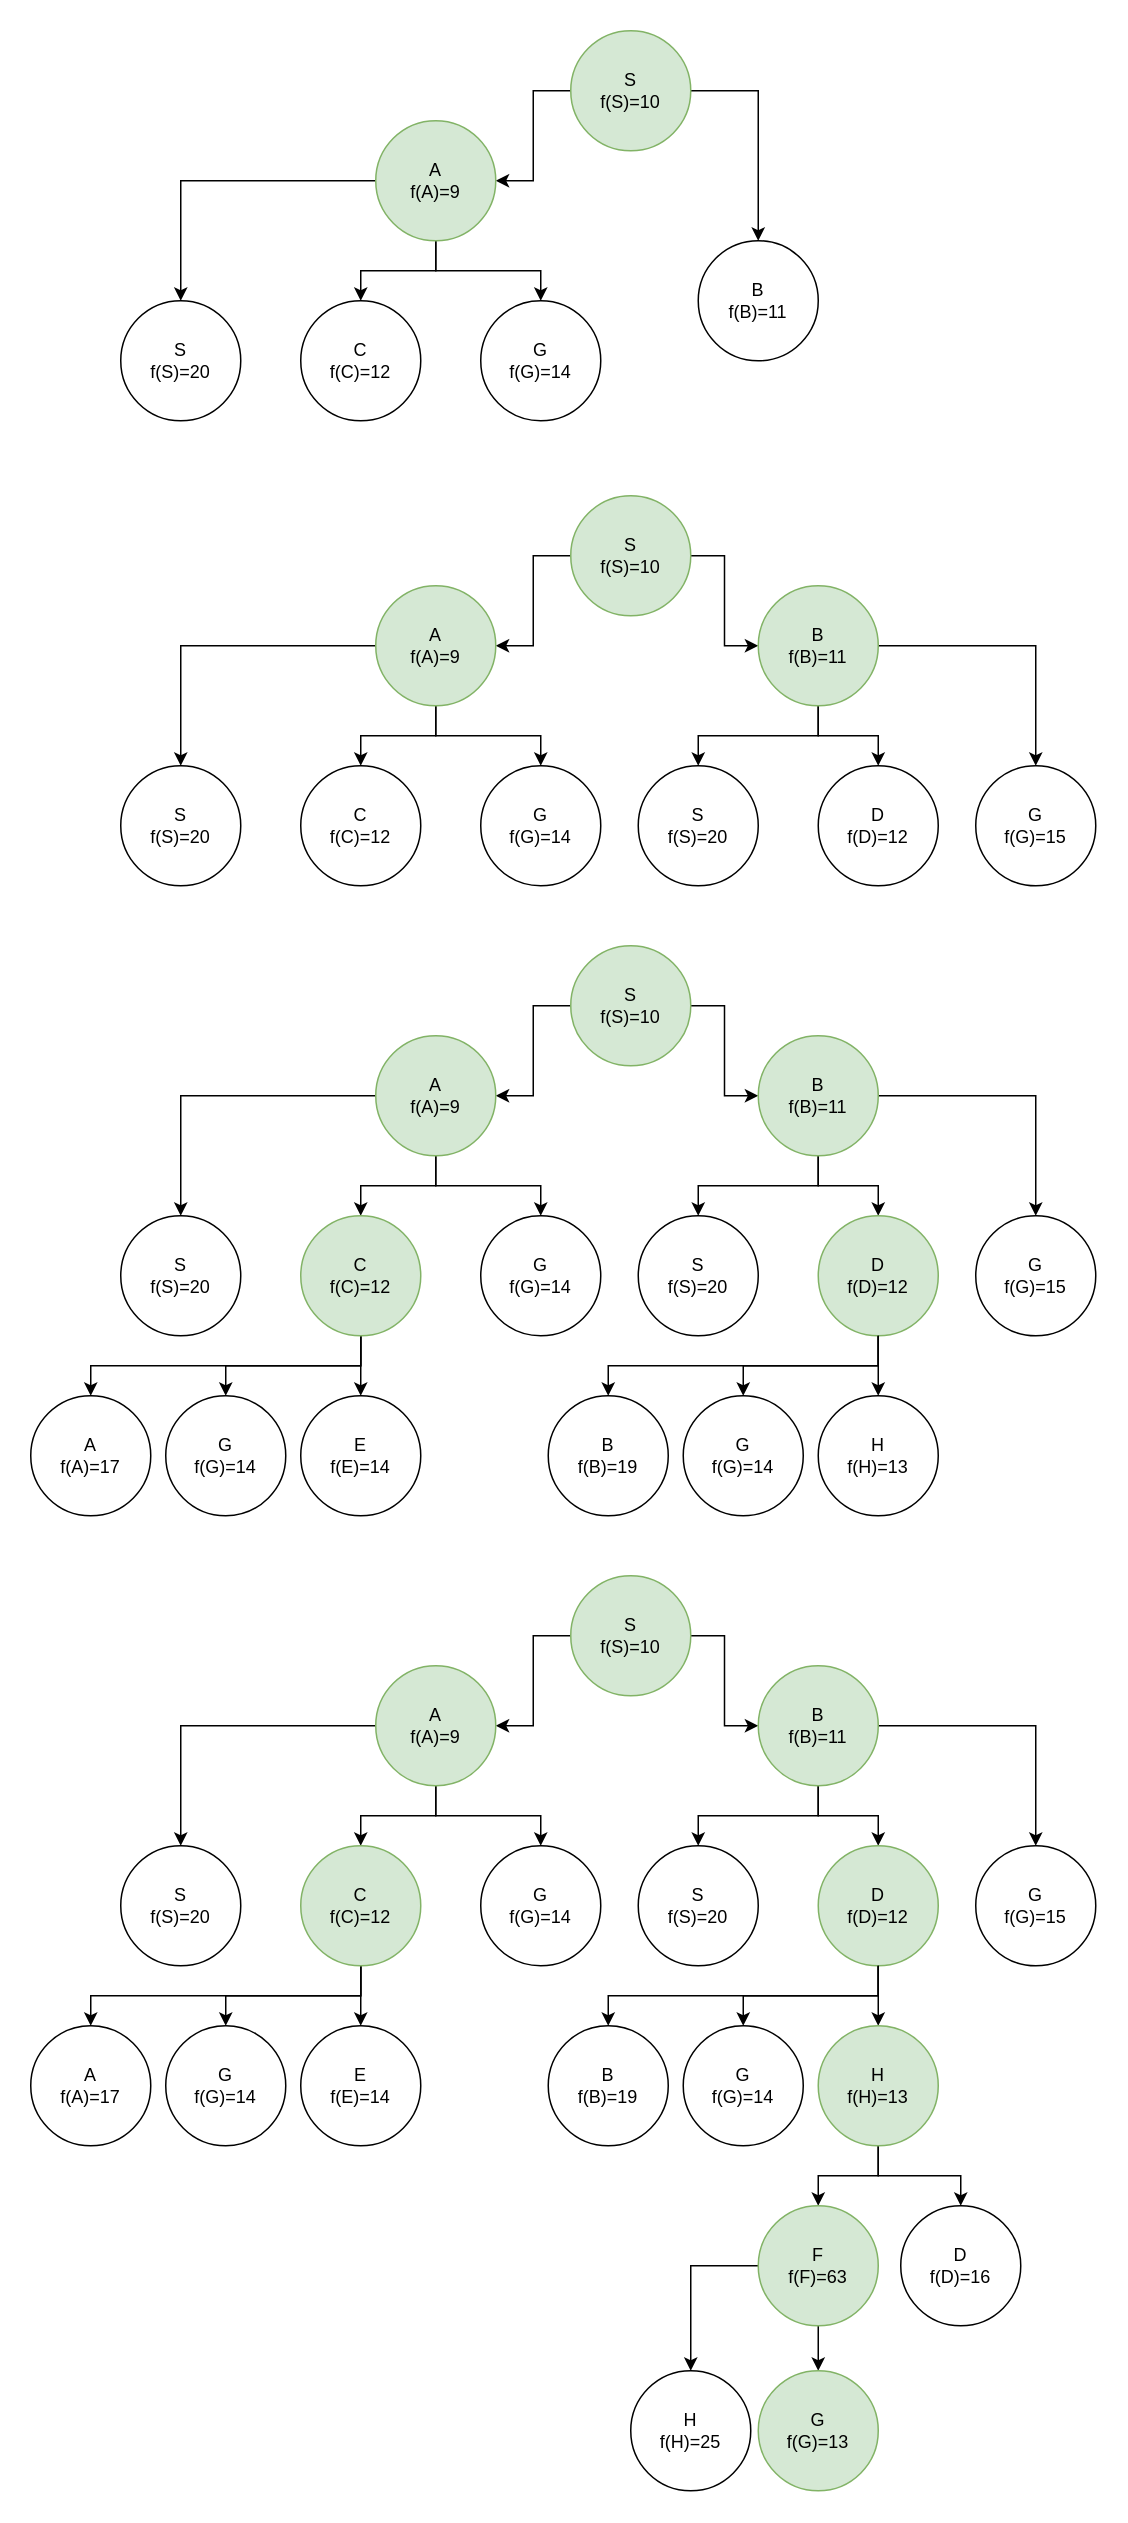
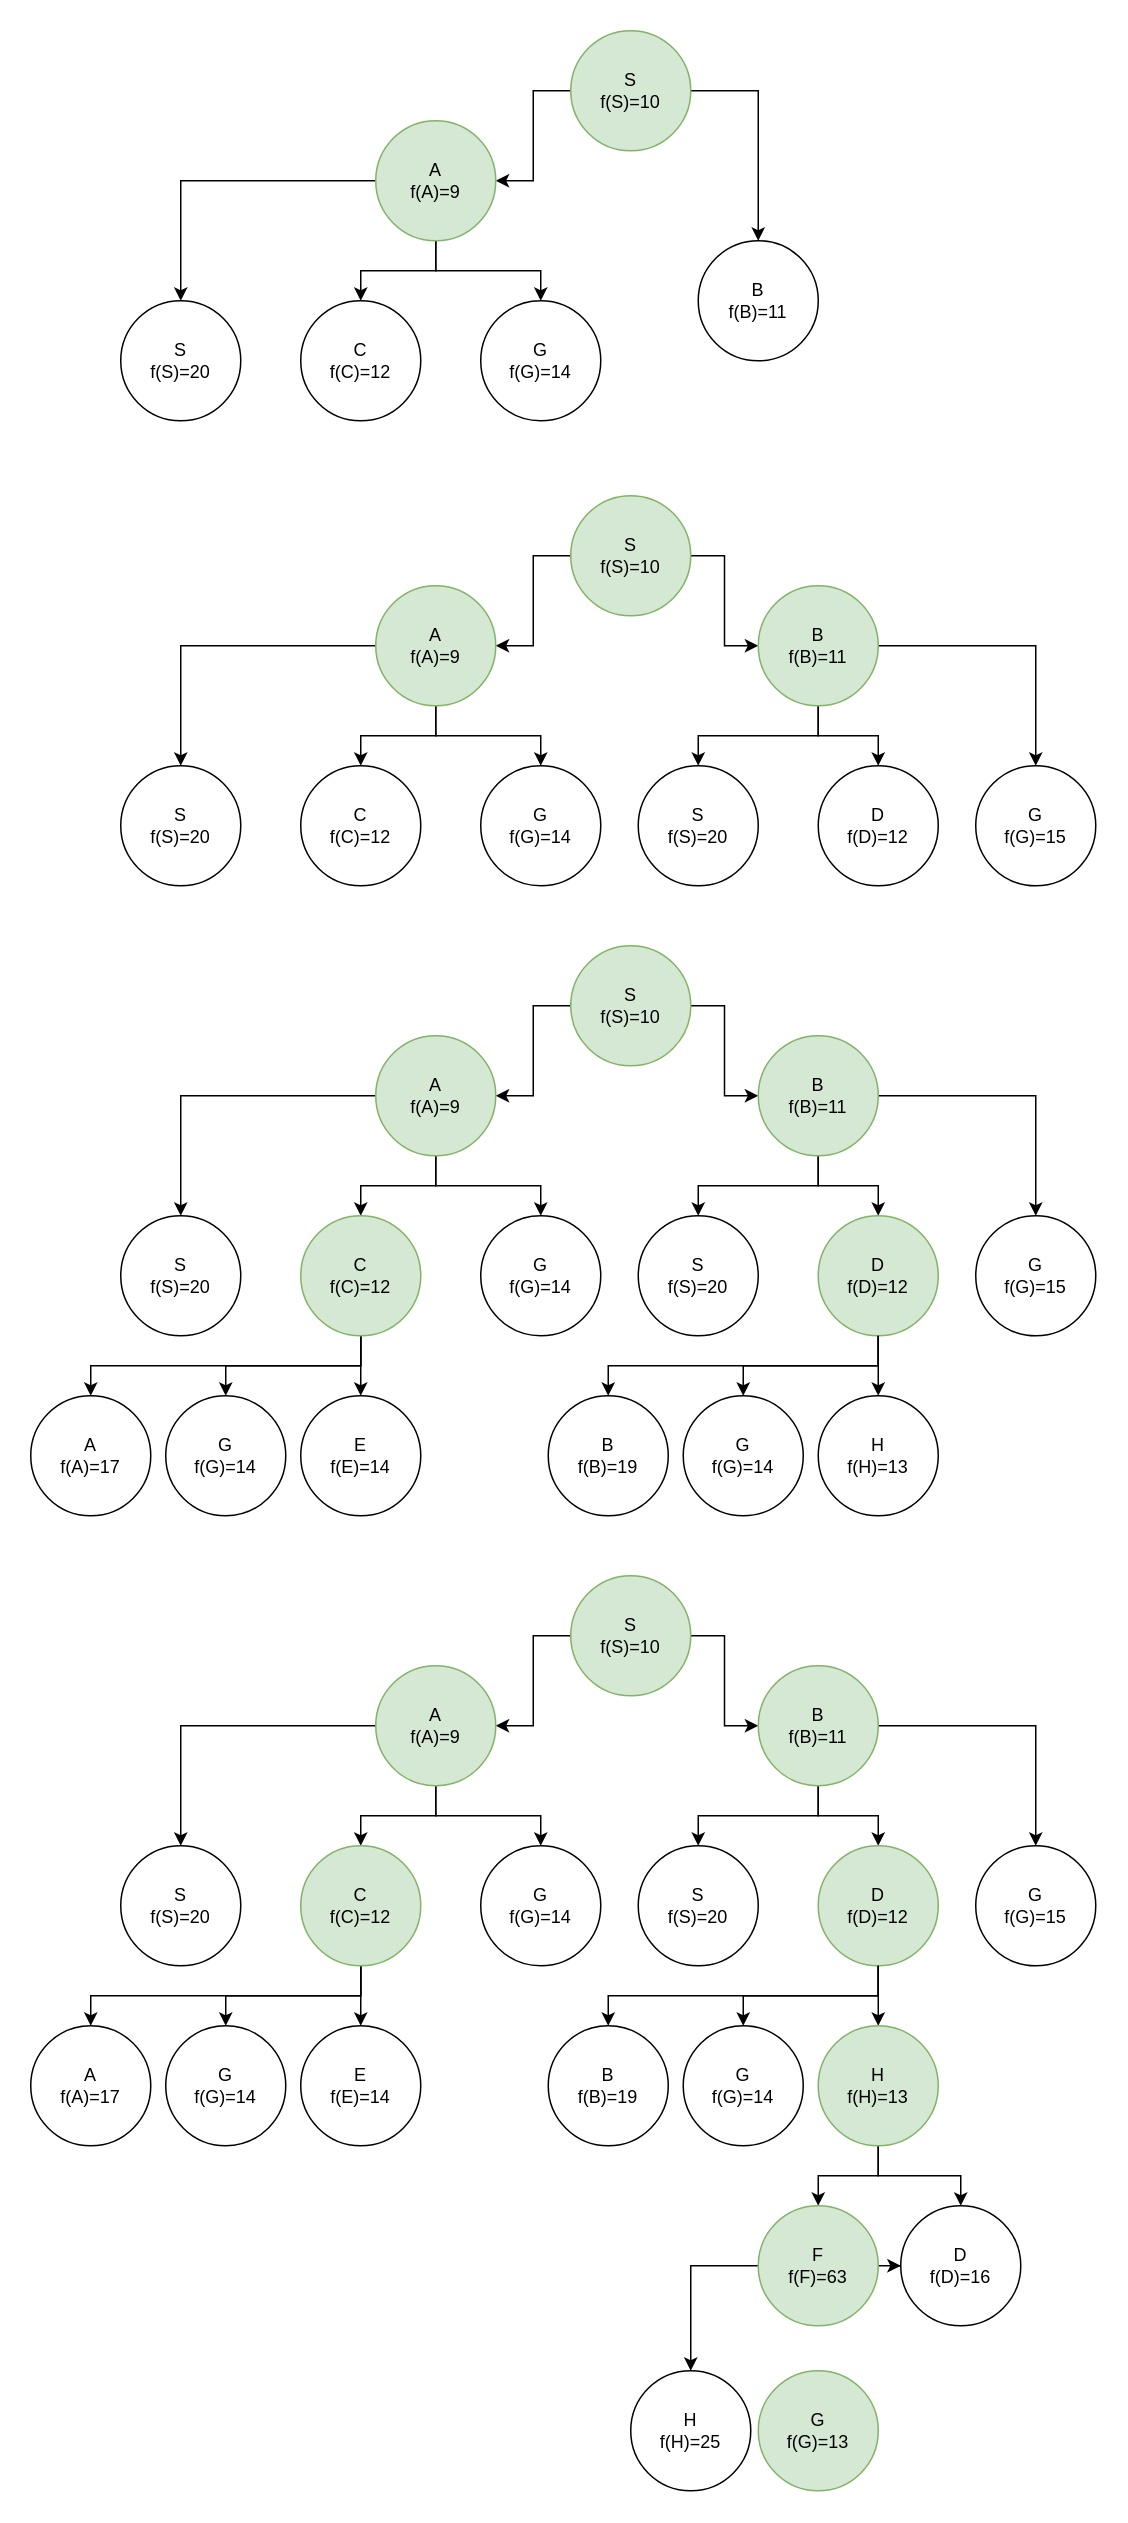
edge "F f(F)=63" -> "G f(G)=13": now "F f(F)=63" -> "D f(D)=16"
